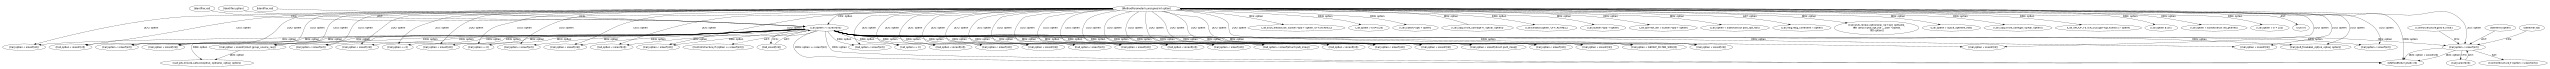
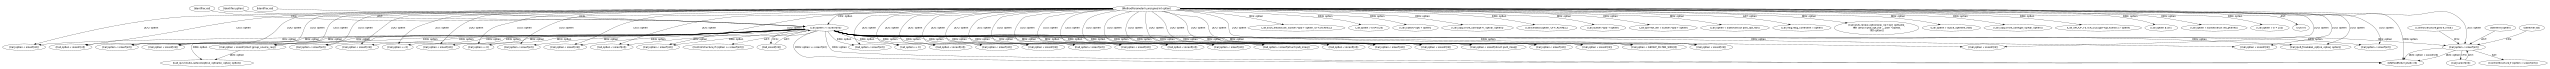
edge "(Call,copy_from_user(opt+1, optval, optlen))" -> "(MethodParameterIn,unsigned int optlen)": reversed
node "(Call,ip6_mroute_setsockopt(sk, optname, optval, optlen))": label "(Call,ip6_mroute_setsockopt(sk, optname, optval, optlen))" -> "(Call,ip7_mroute_setsockopt(sk, optname, optval, optlen))"
